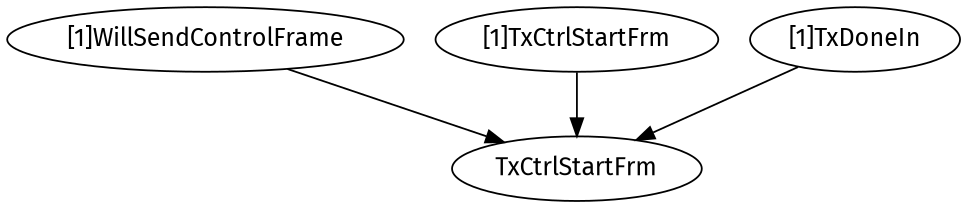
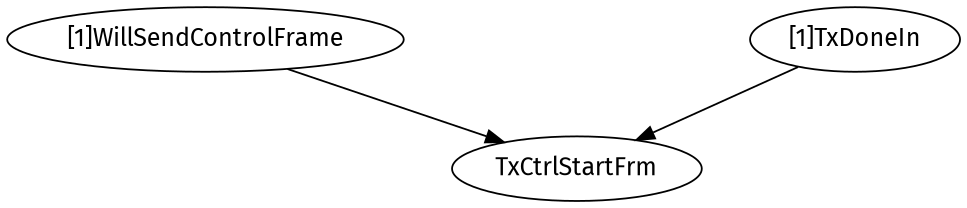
node "[1]TxCtrlStartFrm": removed
